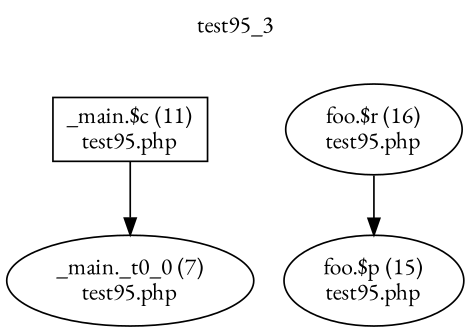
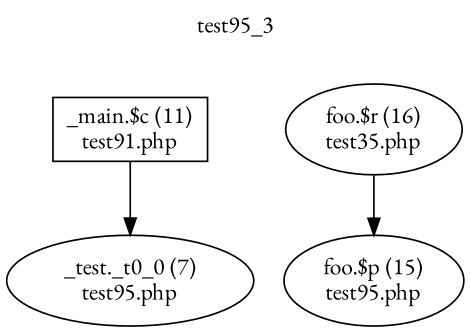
node "_main.$c (11) test95.php": label "_main.$c (11) test95.php" -> "_main.$c (11) test91.php"
node "foo.$r (16) test95.php": label "foo.$r (16) test95.php" -> "foo.$r (16) test35.php"
node "_main._t0_0 (7) test95.php": label "_main._t0_0 (7) test95.php" -> "_test._t0_0 (7) test95.php"
